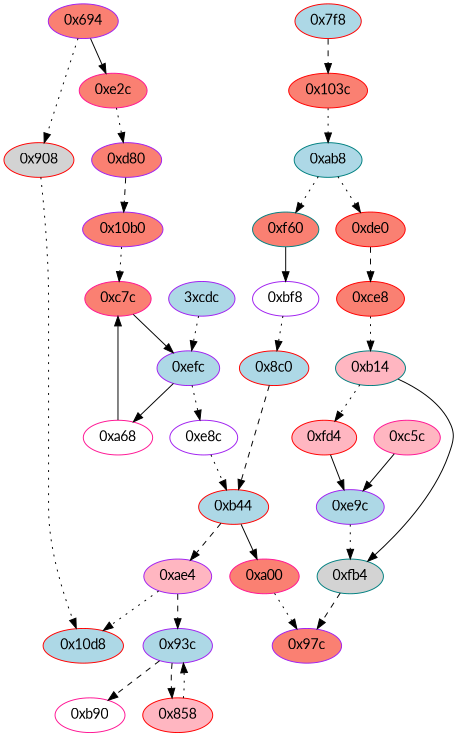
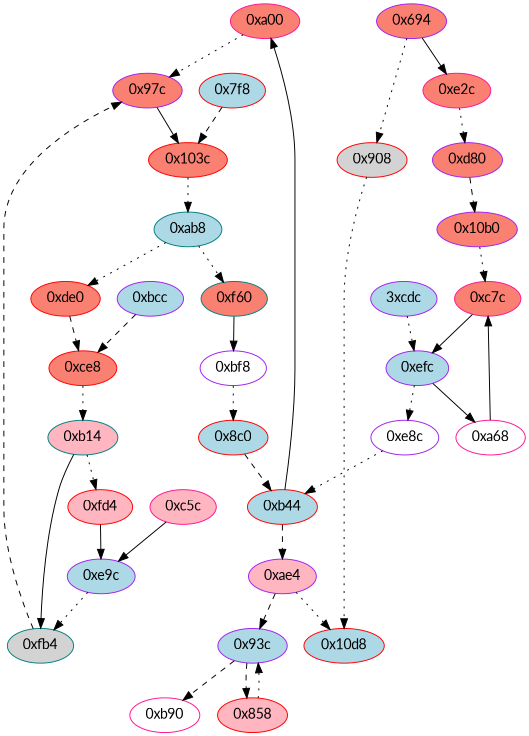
edge "0x97c" -> "0x103c": added
node "0xbcc": added
